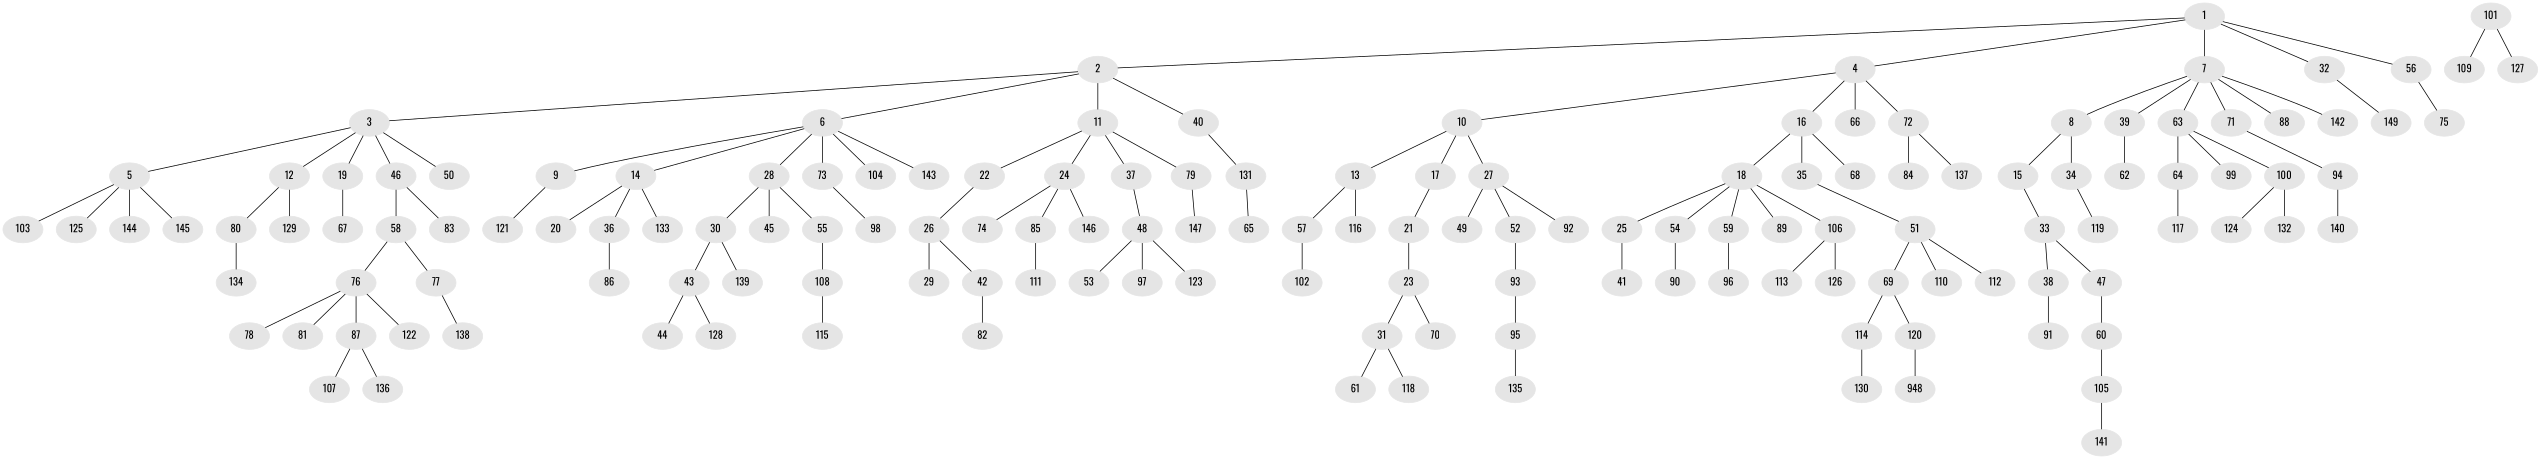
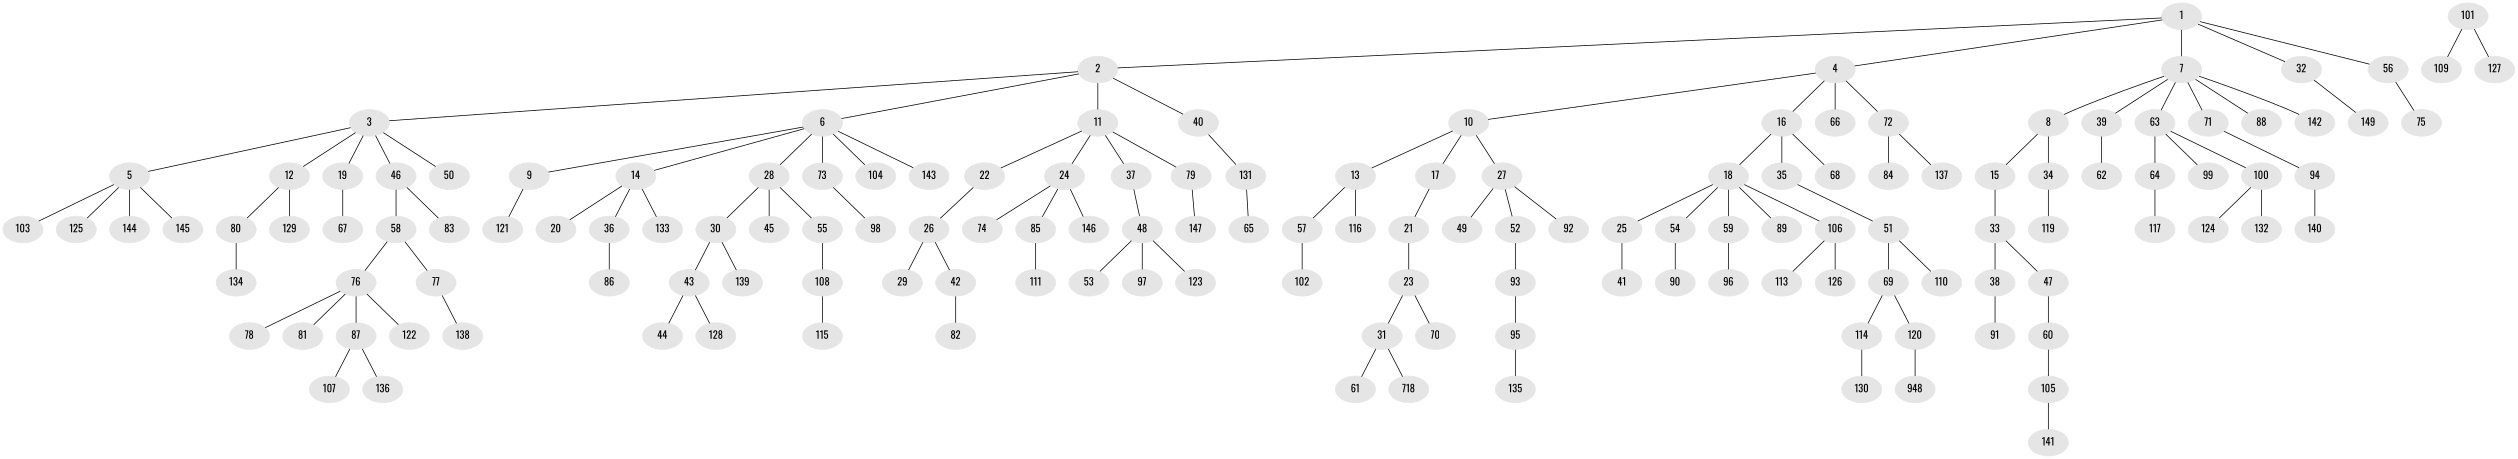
node "112": removed
node "118": label "118" -> "718"
